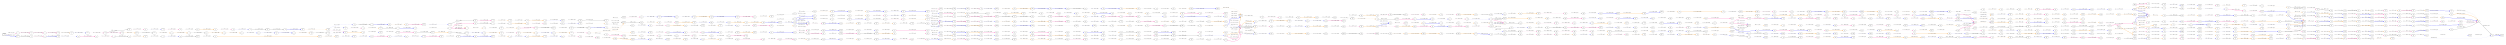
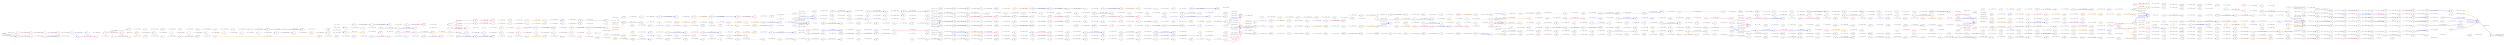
node "561": removed
node "202": removed
